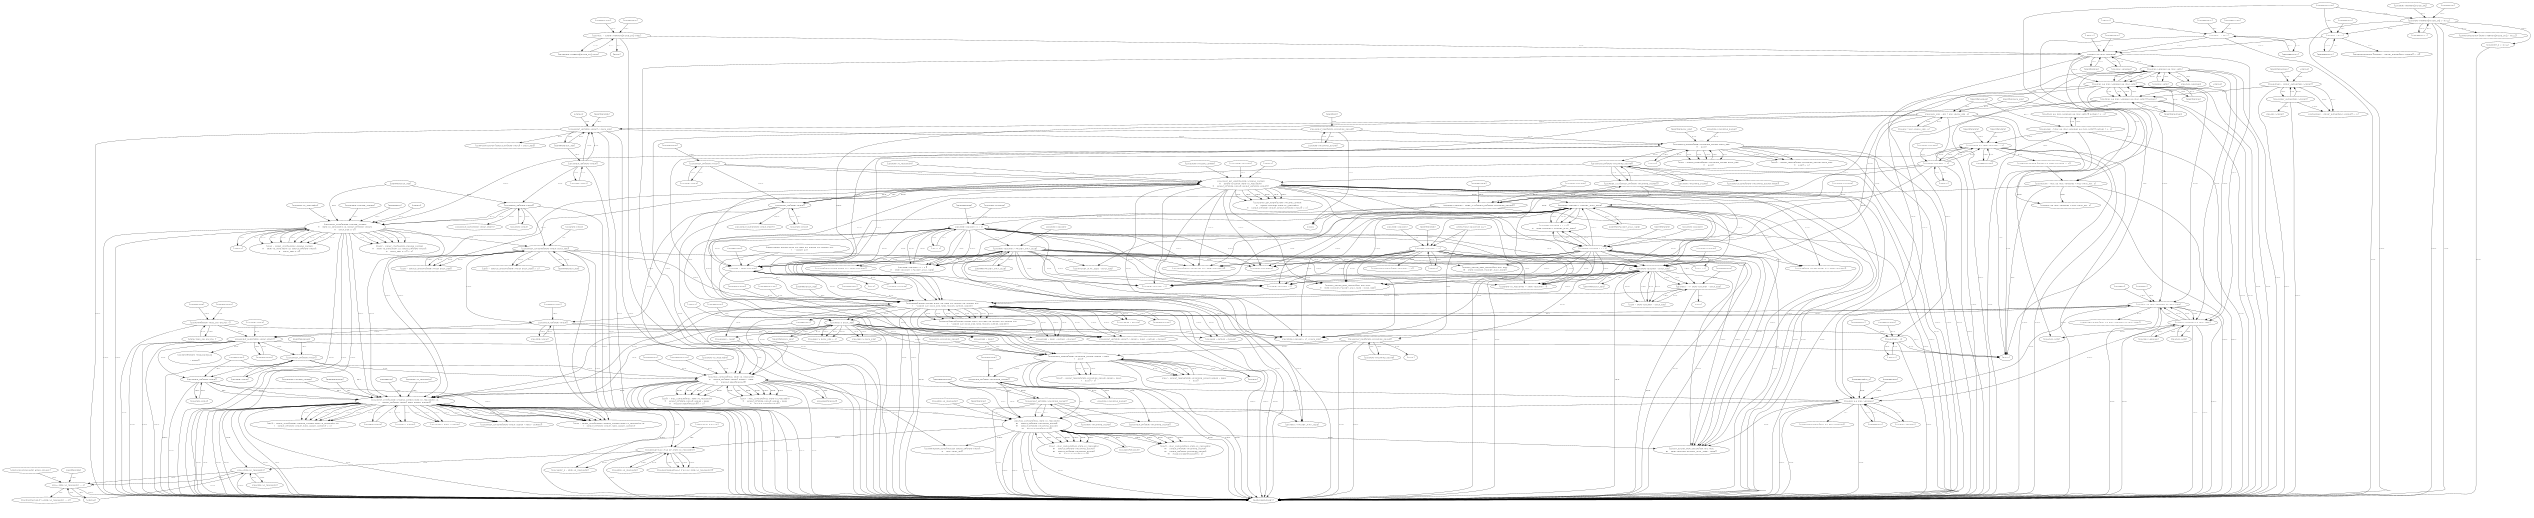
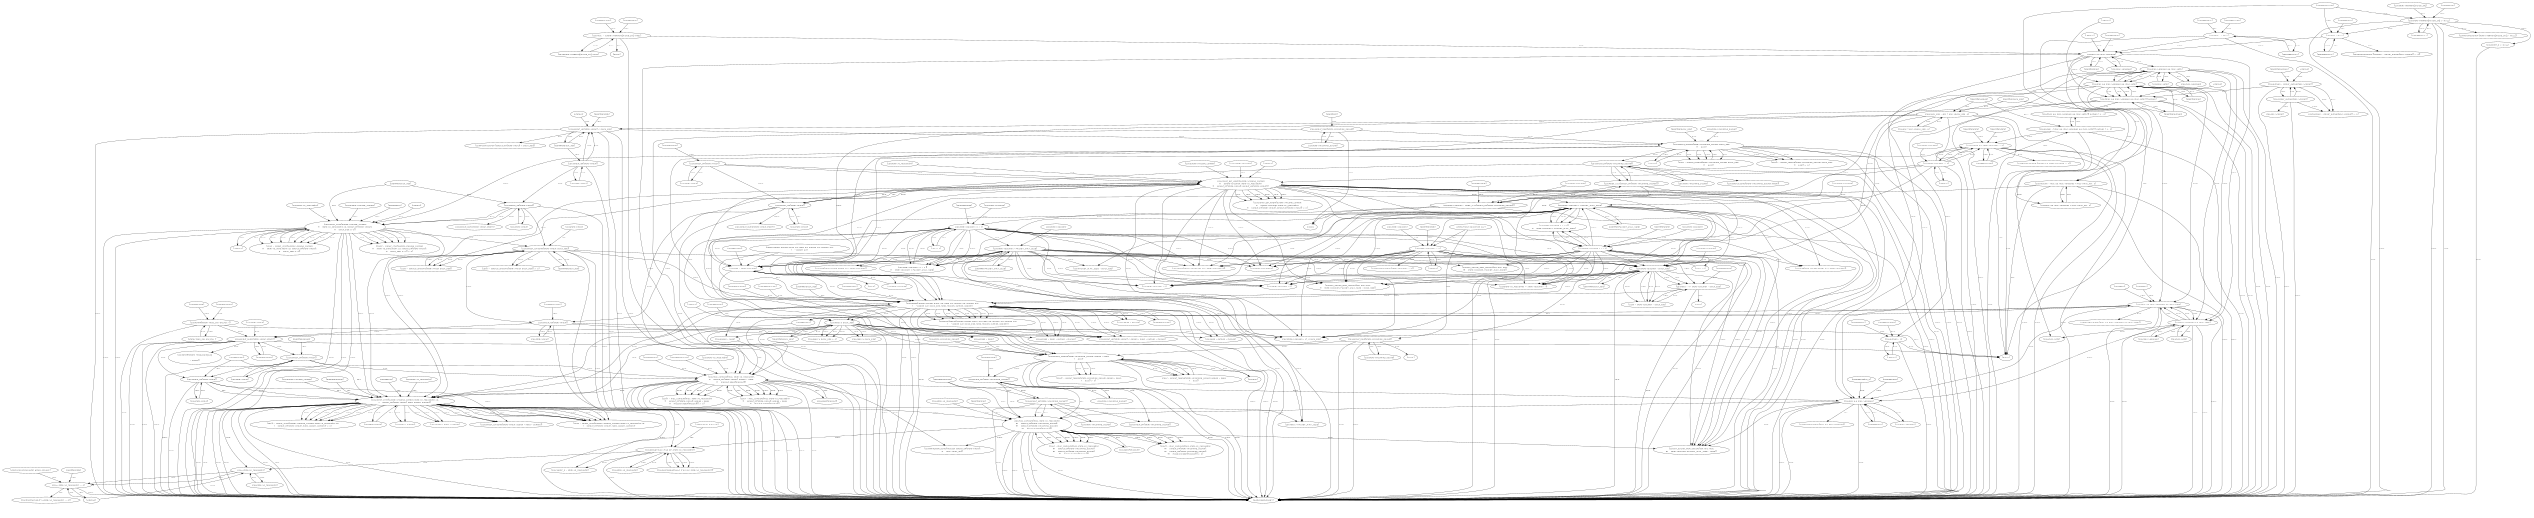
edge "(Literal,4)" -> "(Call,*mac   = NULL)": now "(Literal,4)" -> "(Call,(mac && mac->enabled && mac->etm) || authlen)"
edge "(ControlStructure,if (aadlen && state->packlen == 0))" -> "(Call,maclen = mac && mac->enabled ? mac->mac_len : 0)": now "(Call,mac && mac->enabled ? mac->mac_len : 0)" -> "(Call,maclen = mac && mac->enabled ? mac->mac_len : 0)"
edge "(Call,++state->p_read.seqnr)" -> "(MethodReturn,RET)": removed, label "DDG:"
